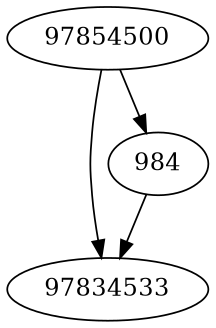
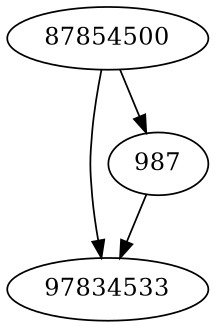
node "97854500": label "97854500" -> "87854500"
node "984": label "984" -> "987"
